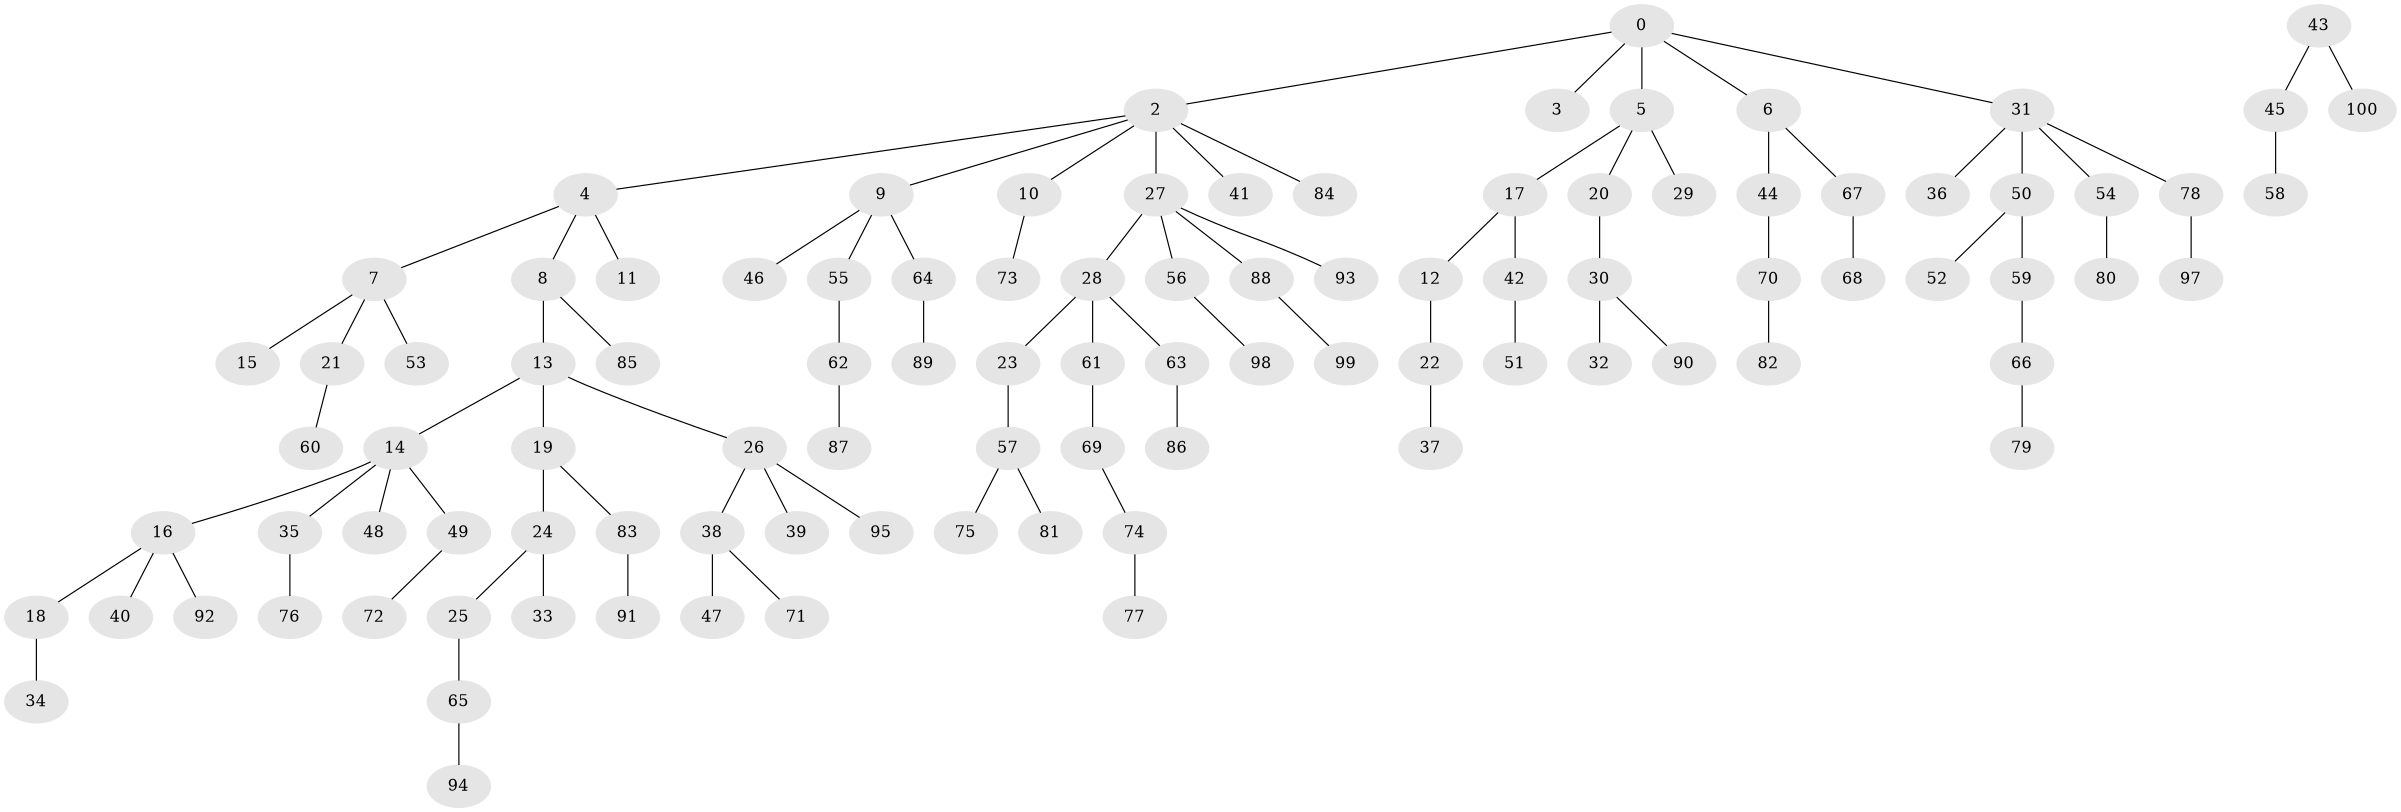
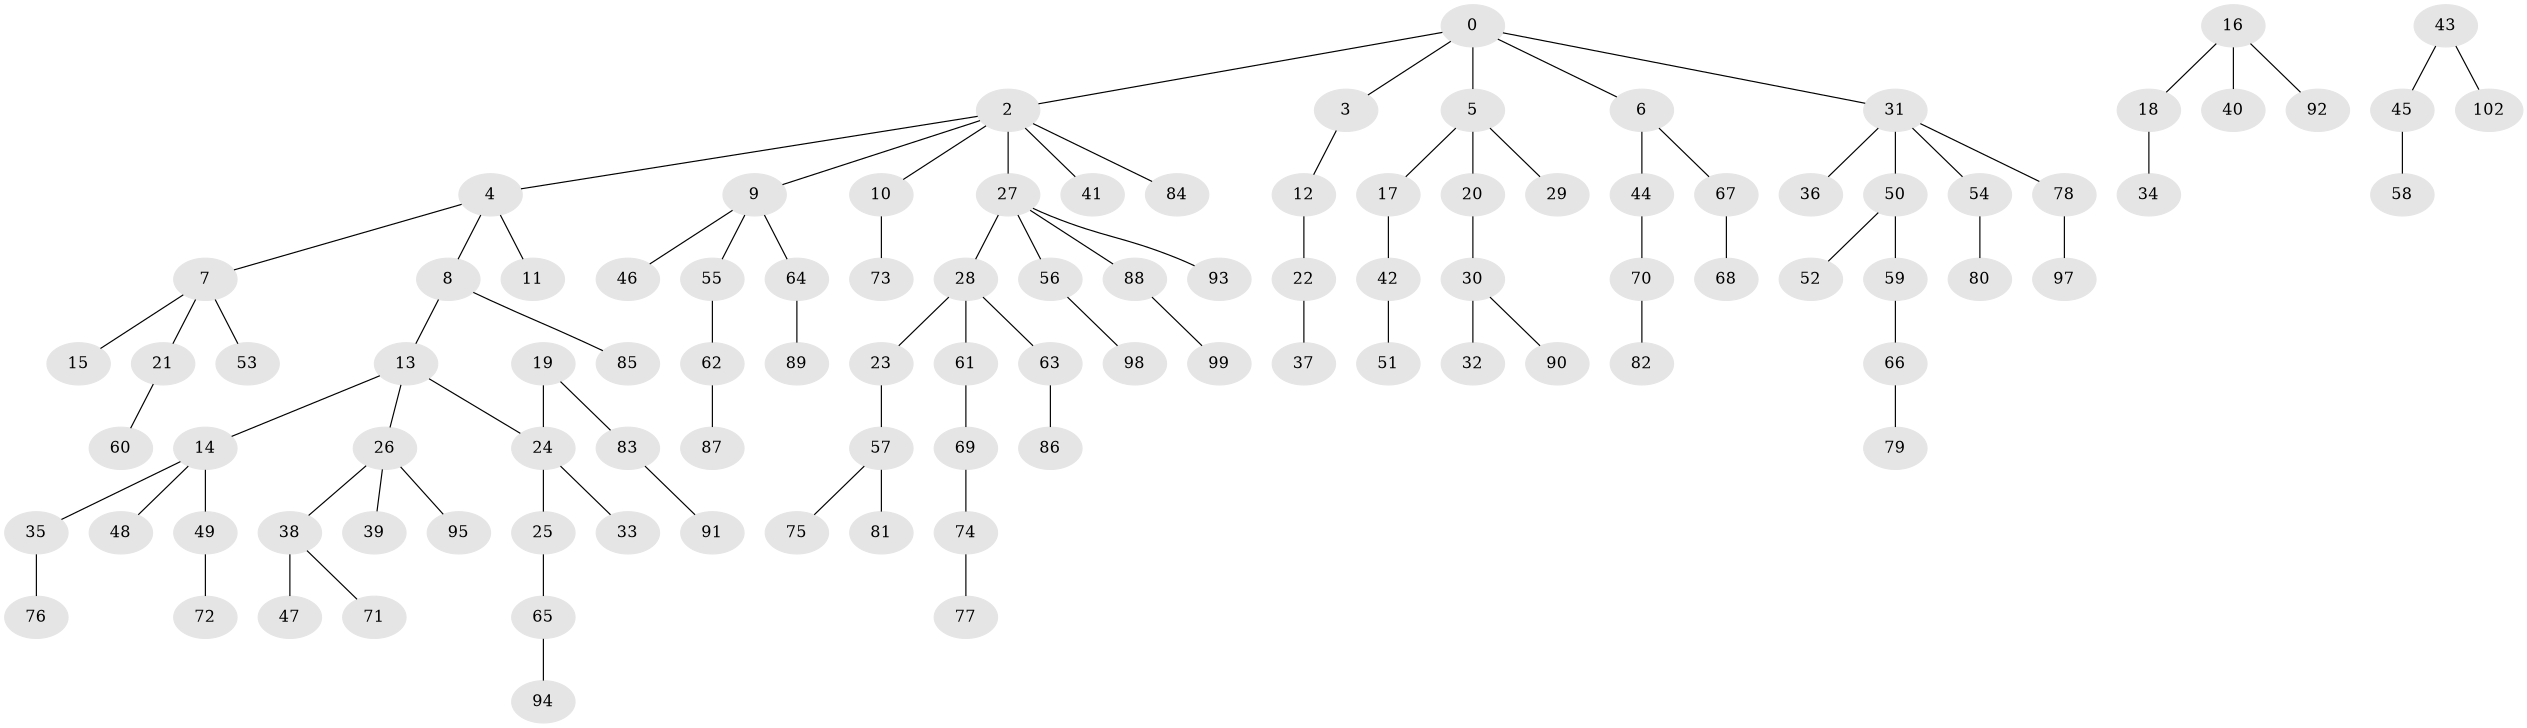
node "100": label "100" -> "102"
edge "17" -- "12": now "3" -- "12"
edge "13" -- "19": now "13" -- "24"
edge "14" -- "16": removed
